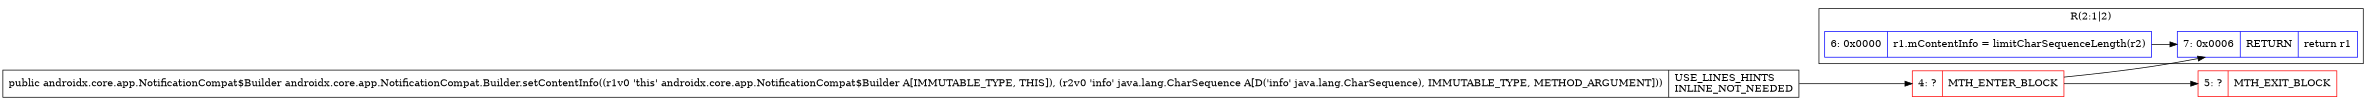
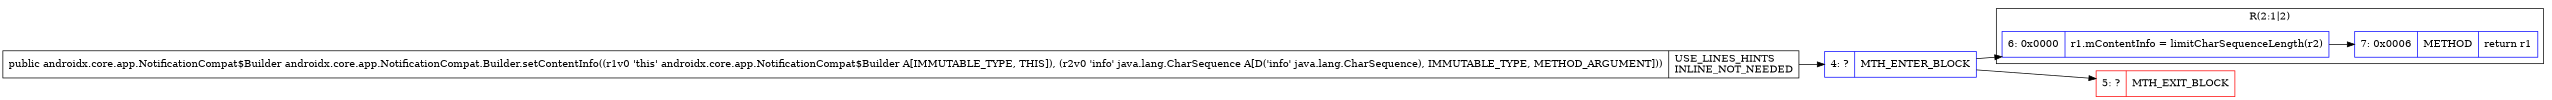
node "7: 0x0006": text "RETURN" -> "METHOD"
edge "4: ?" -> "7: 0x0006": now "4: ?" -> "6: 0x0000"
node "4: ?": color red -> blue
